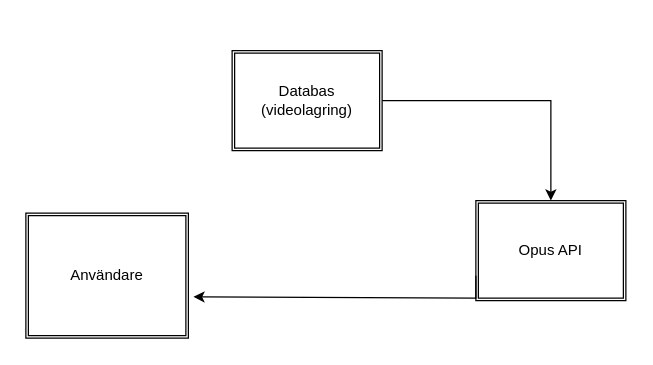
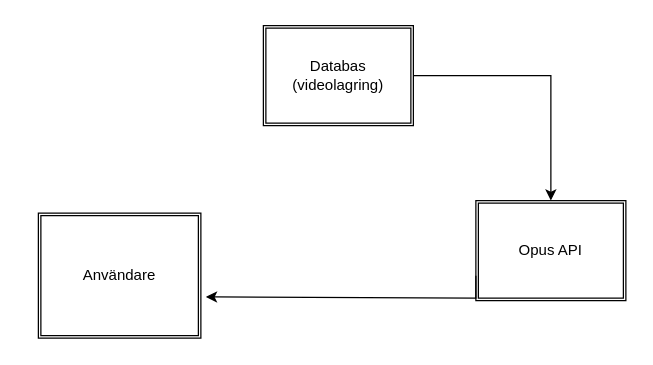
node "Databas (videolagring)": moved (307, 101) -> (338, 76)
node "Användare": moved (107, 276) -> (119, 276)
